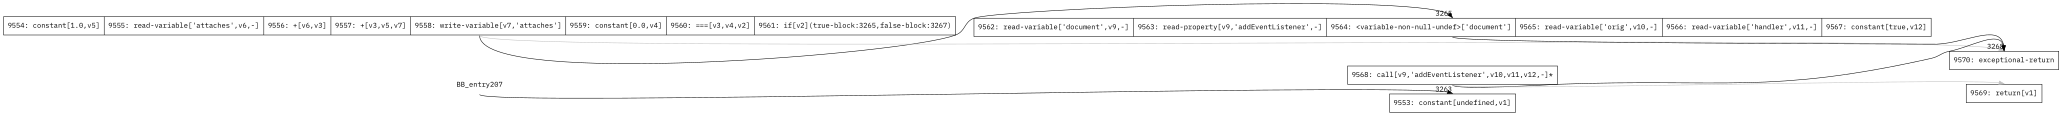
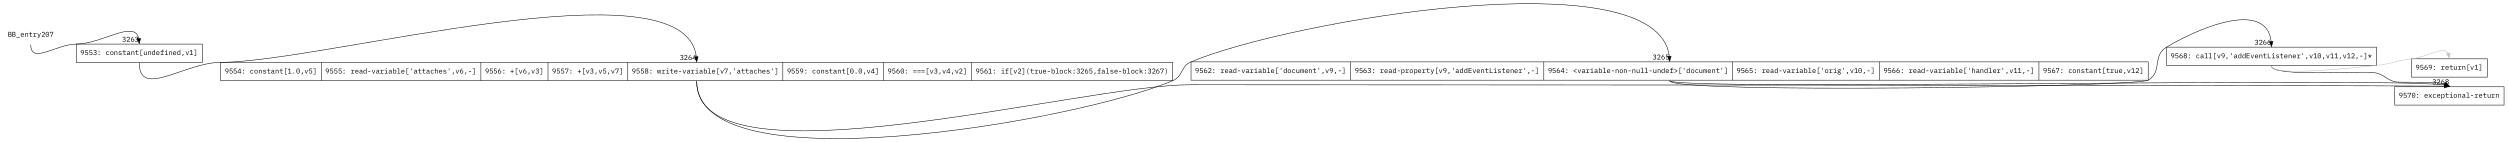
edge "9553: constant[undefined,v1]" -> "9554: constant[1.0,v5]": added
edge "9554: constant[1.0,v5]" -> "9570: exceptional-return": color gray -> black
edge "9562: read-variable['document',v9,-]" -> "9568: call[v9,'addEventListener',v10,v11,v12,-]*": added
